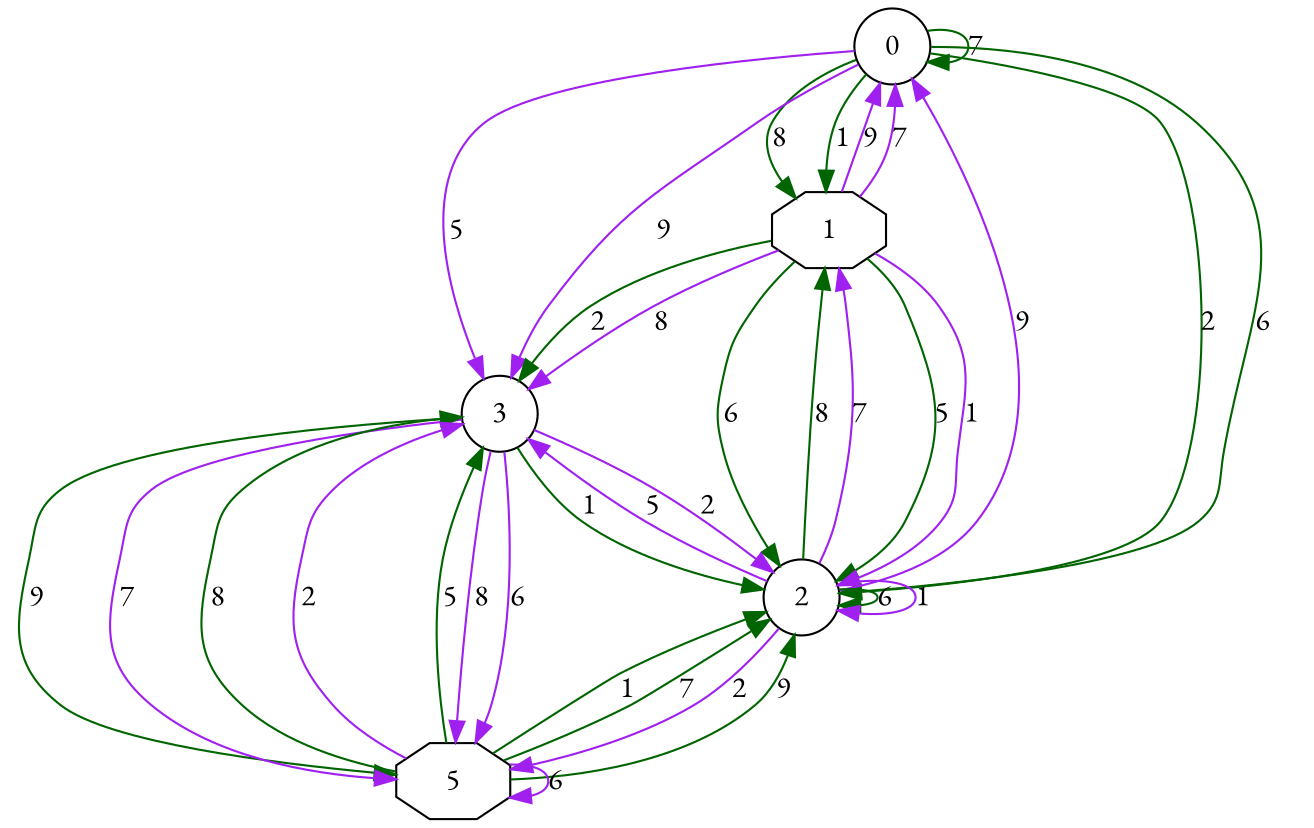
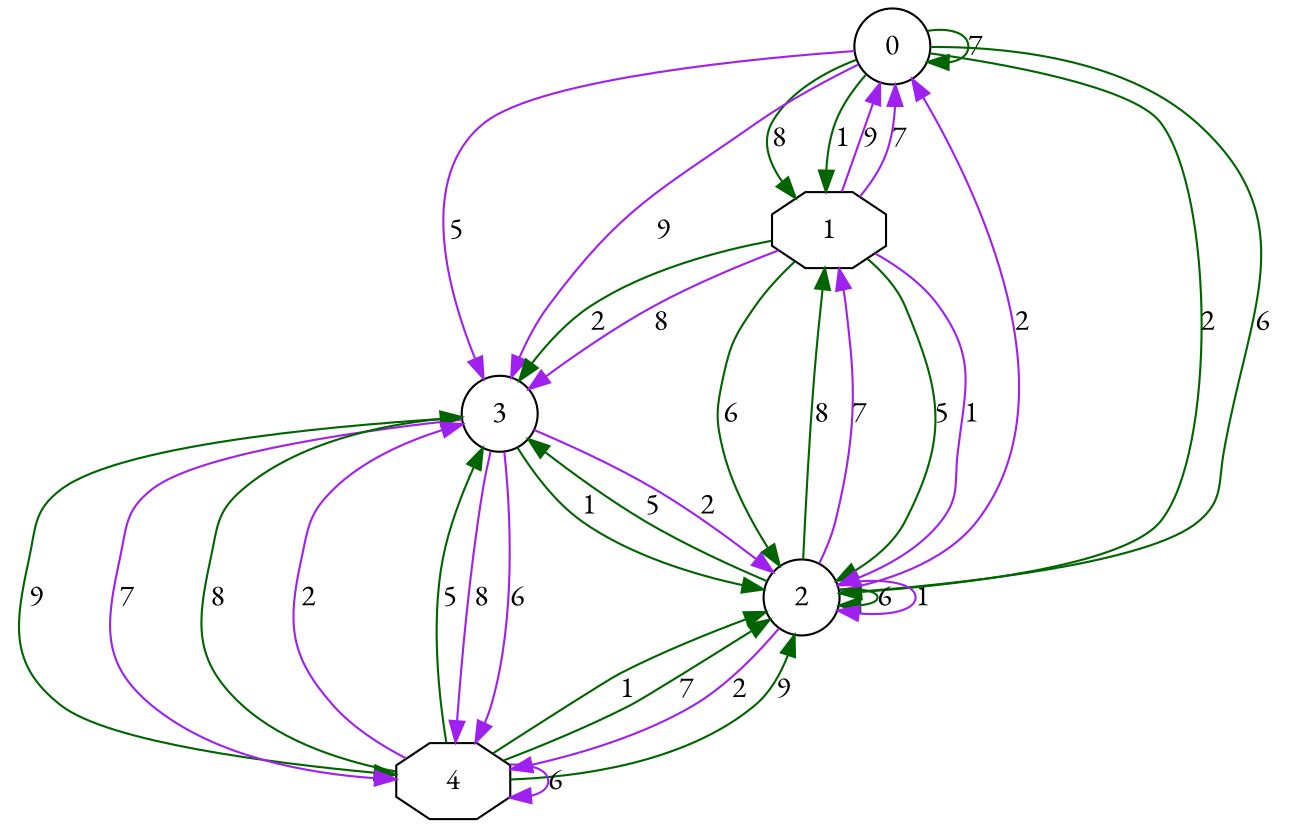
edge "2" -> "0": label "9" -> "2"
edge "2" -> "3": color purple -> darkgreen
node "5": label "5" -> "4"
